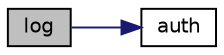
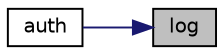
edge "log" -> "auth": reversed
